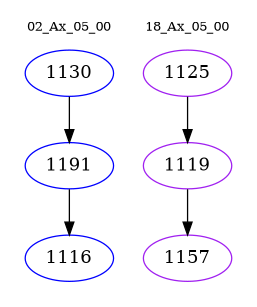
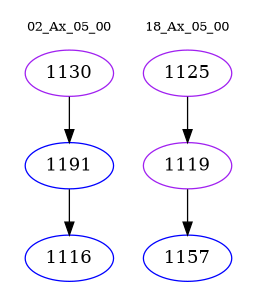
node "1130": color blue -> purple
node "1157": color purple -> blue
